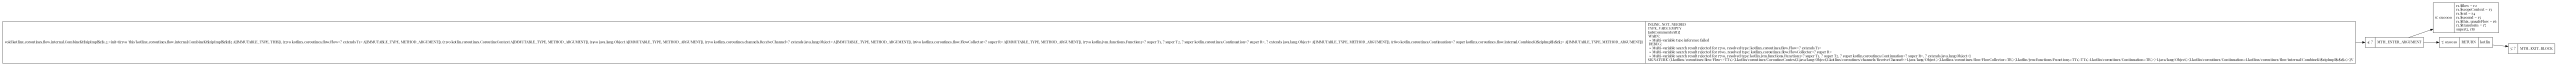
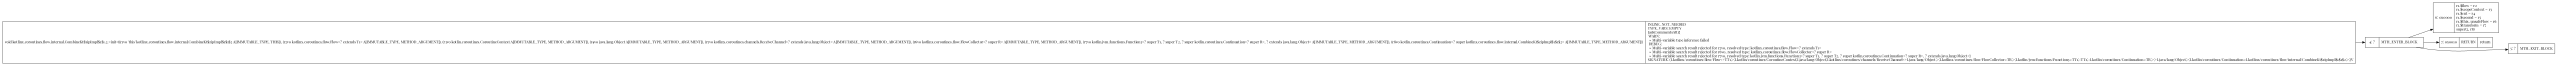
node "4: ?": text "MTH_ENTER_ARGUMENT" -> "MTH_ENTER_BLOCK"
node "7: 0x0010": text "kotlin" -> "return"
edge "7: 0x0010" -> "5: ?": now "4: ?" -> "5: ?"
